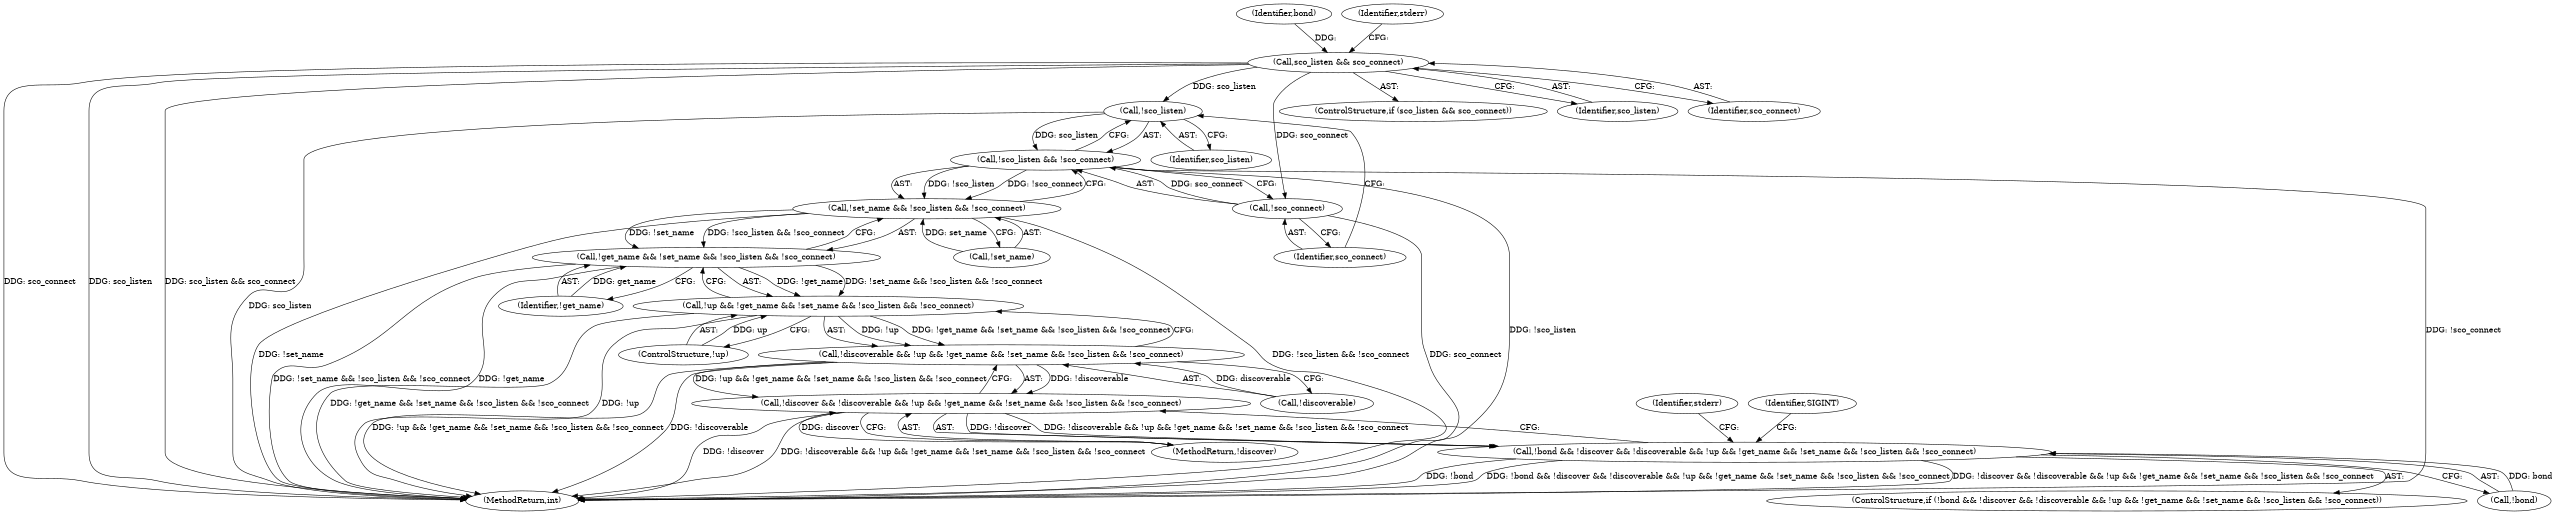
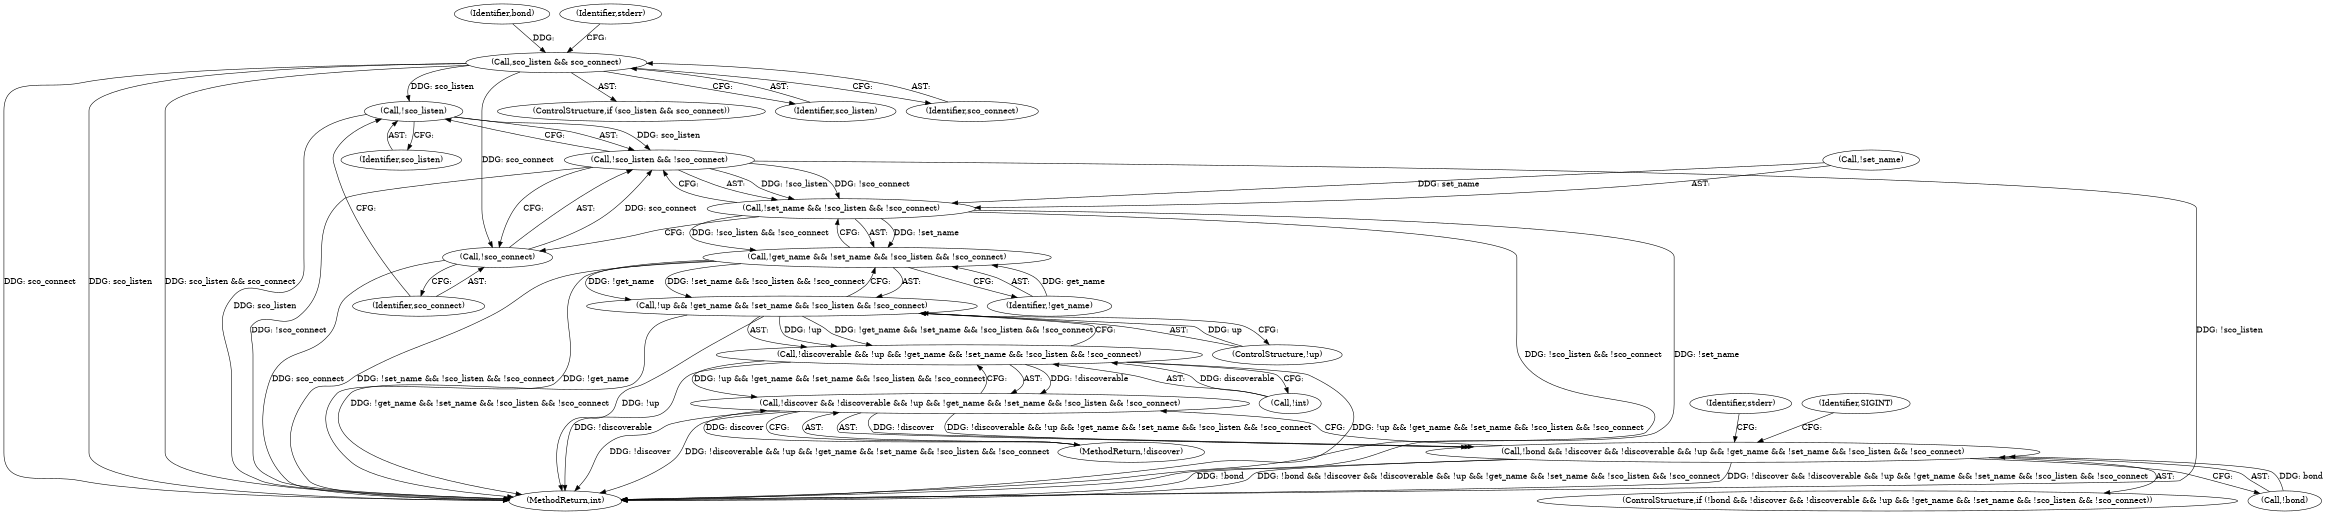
edge "(Call,!set_name && !sco_listen && !sco_connect)" -> "(Call,!set_name)": now "(Call,!set_name && !sco_listen && !sco_connect)" -> "(Call,!sco_connect)"
node "(Call,!discoverable)": label "(Call,!discoverable)" -> "(Call,!int)"
